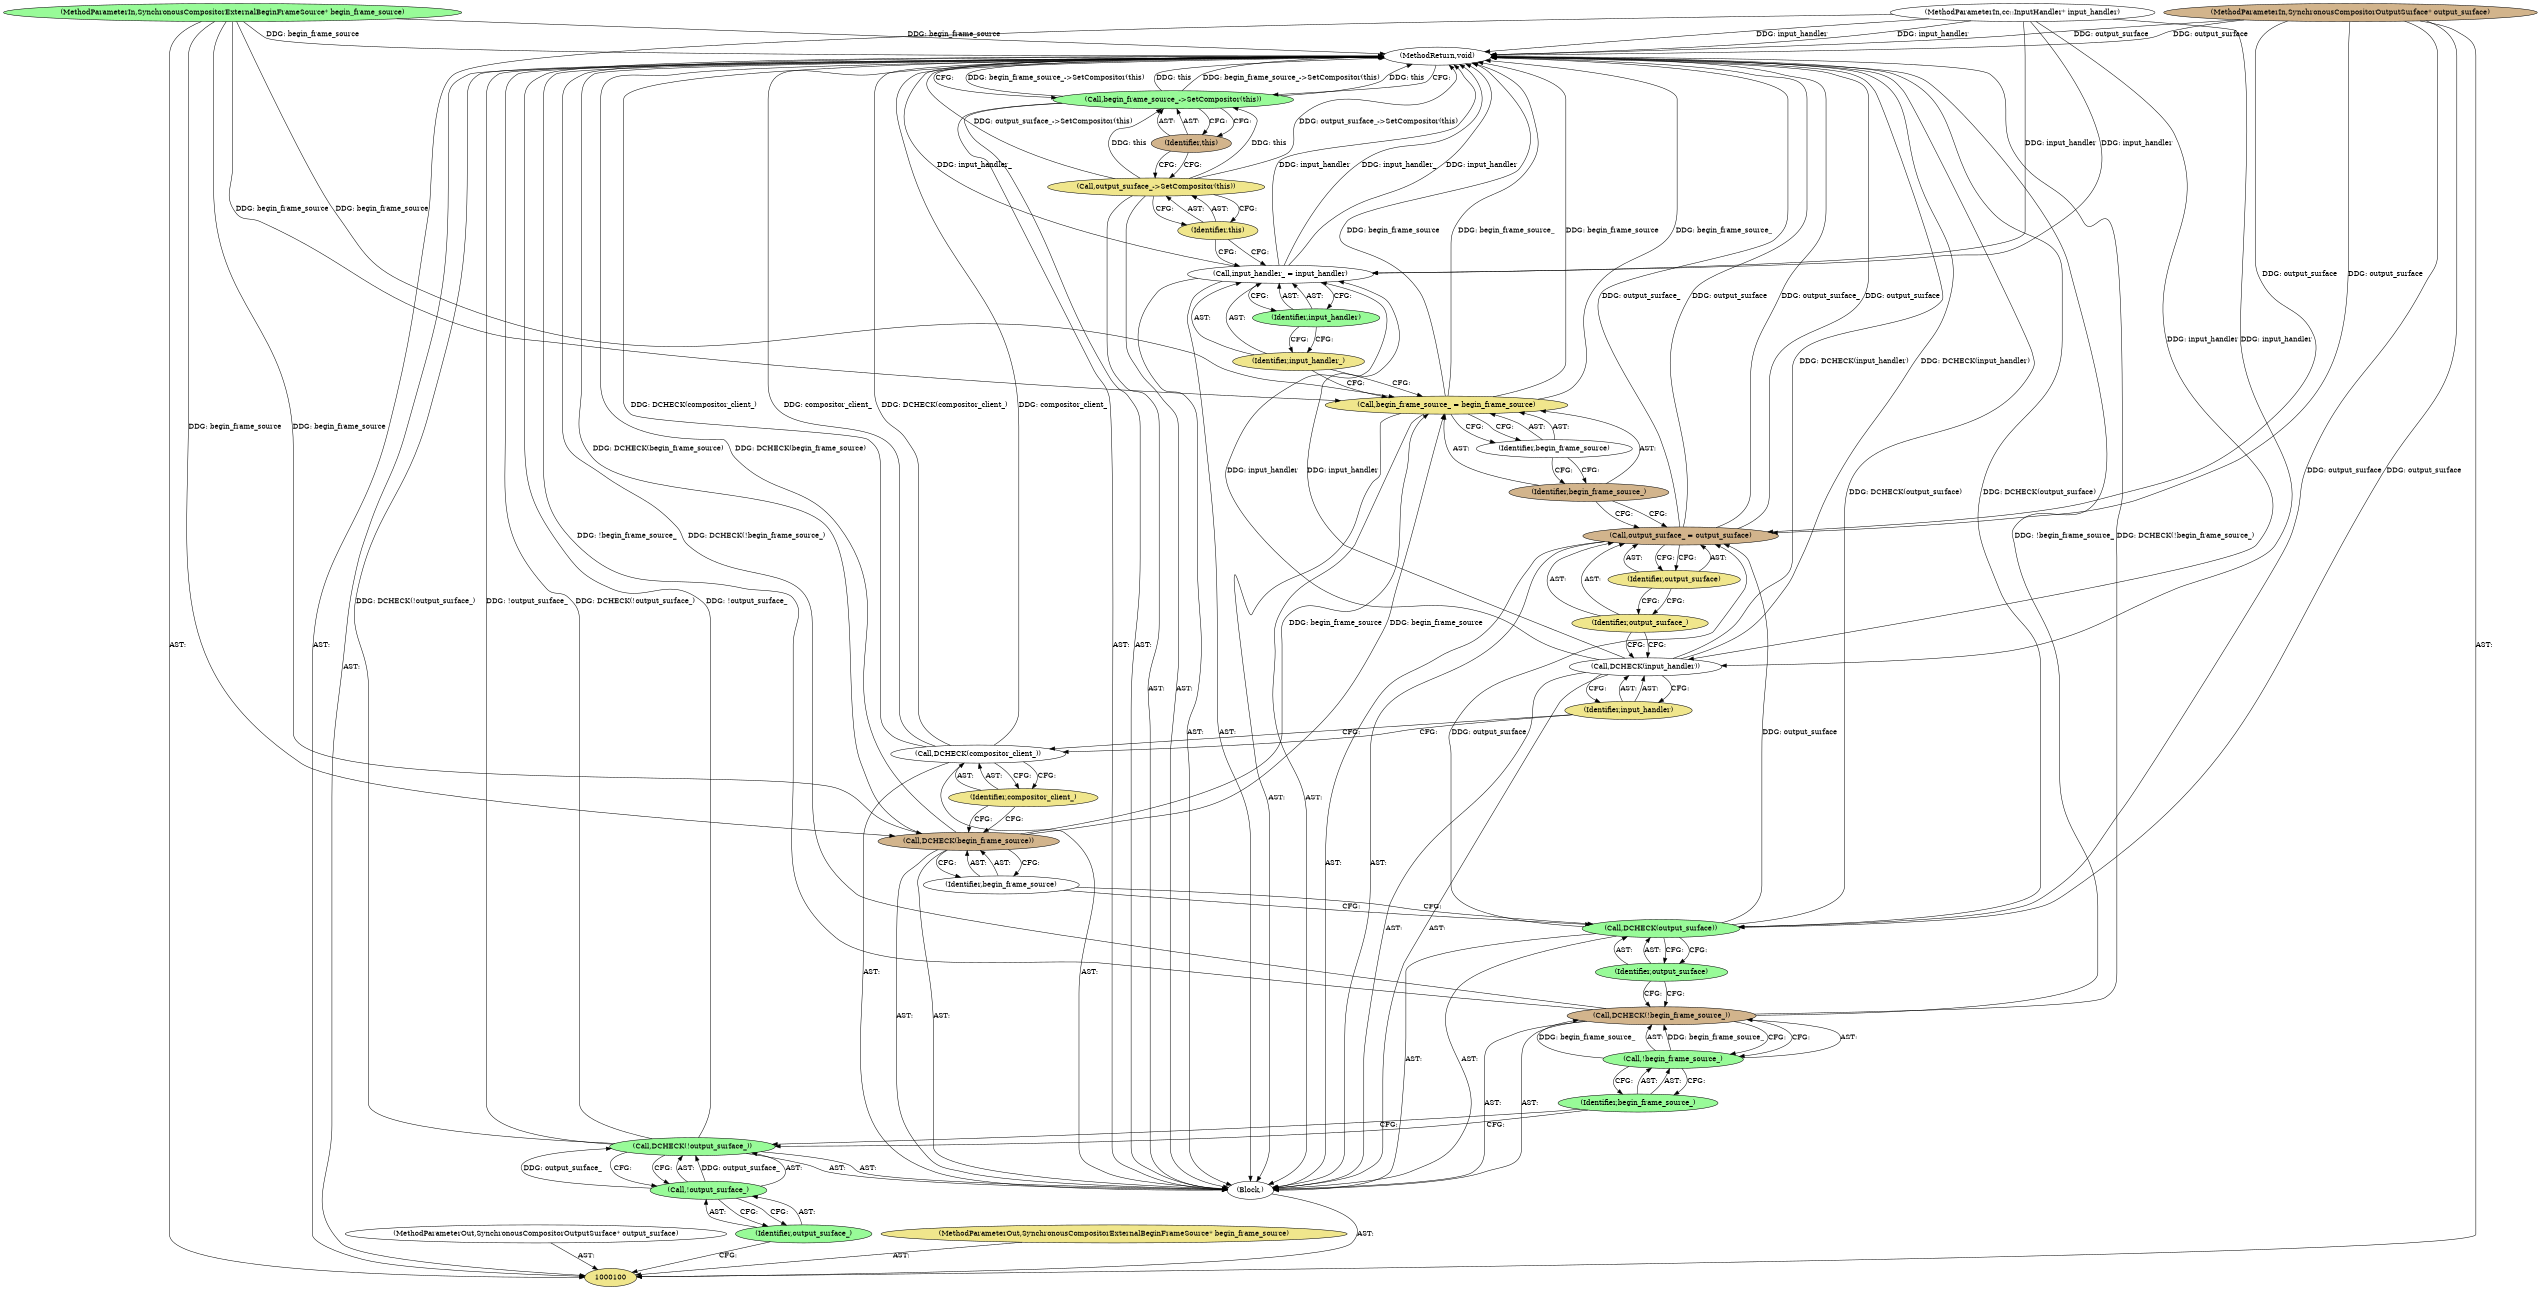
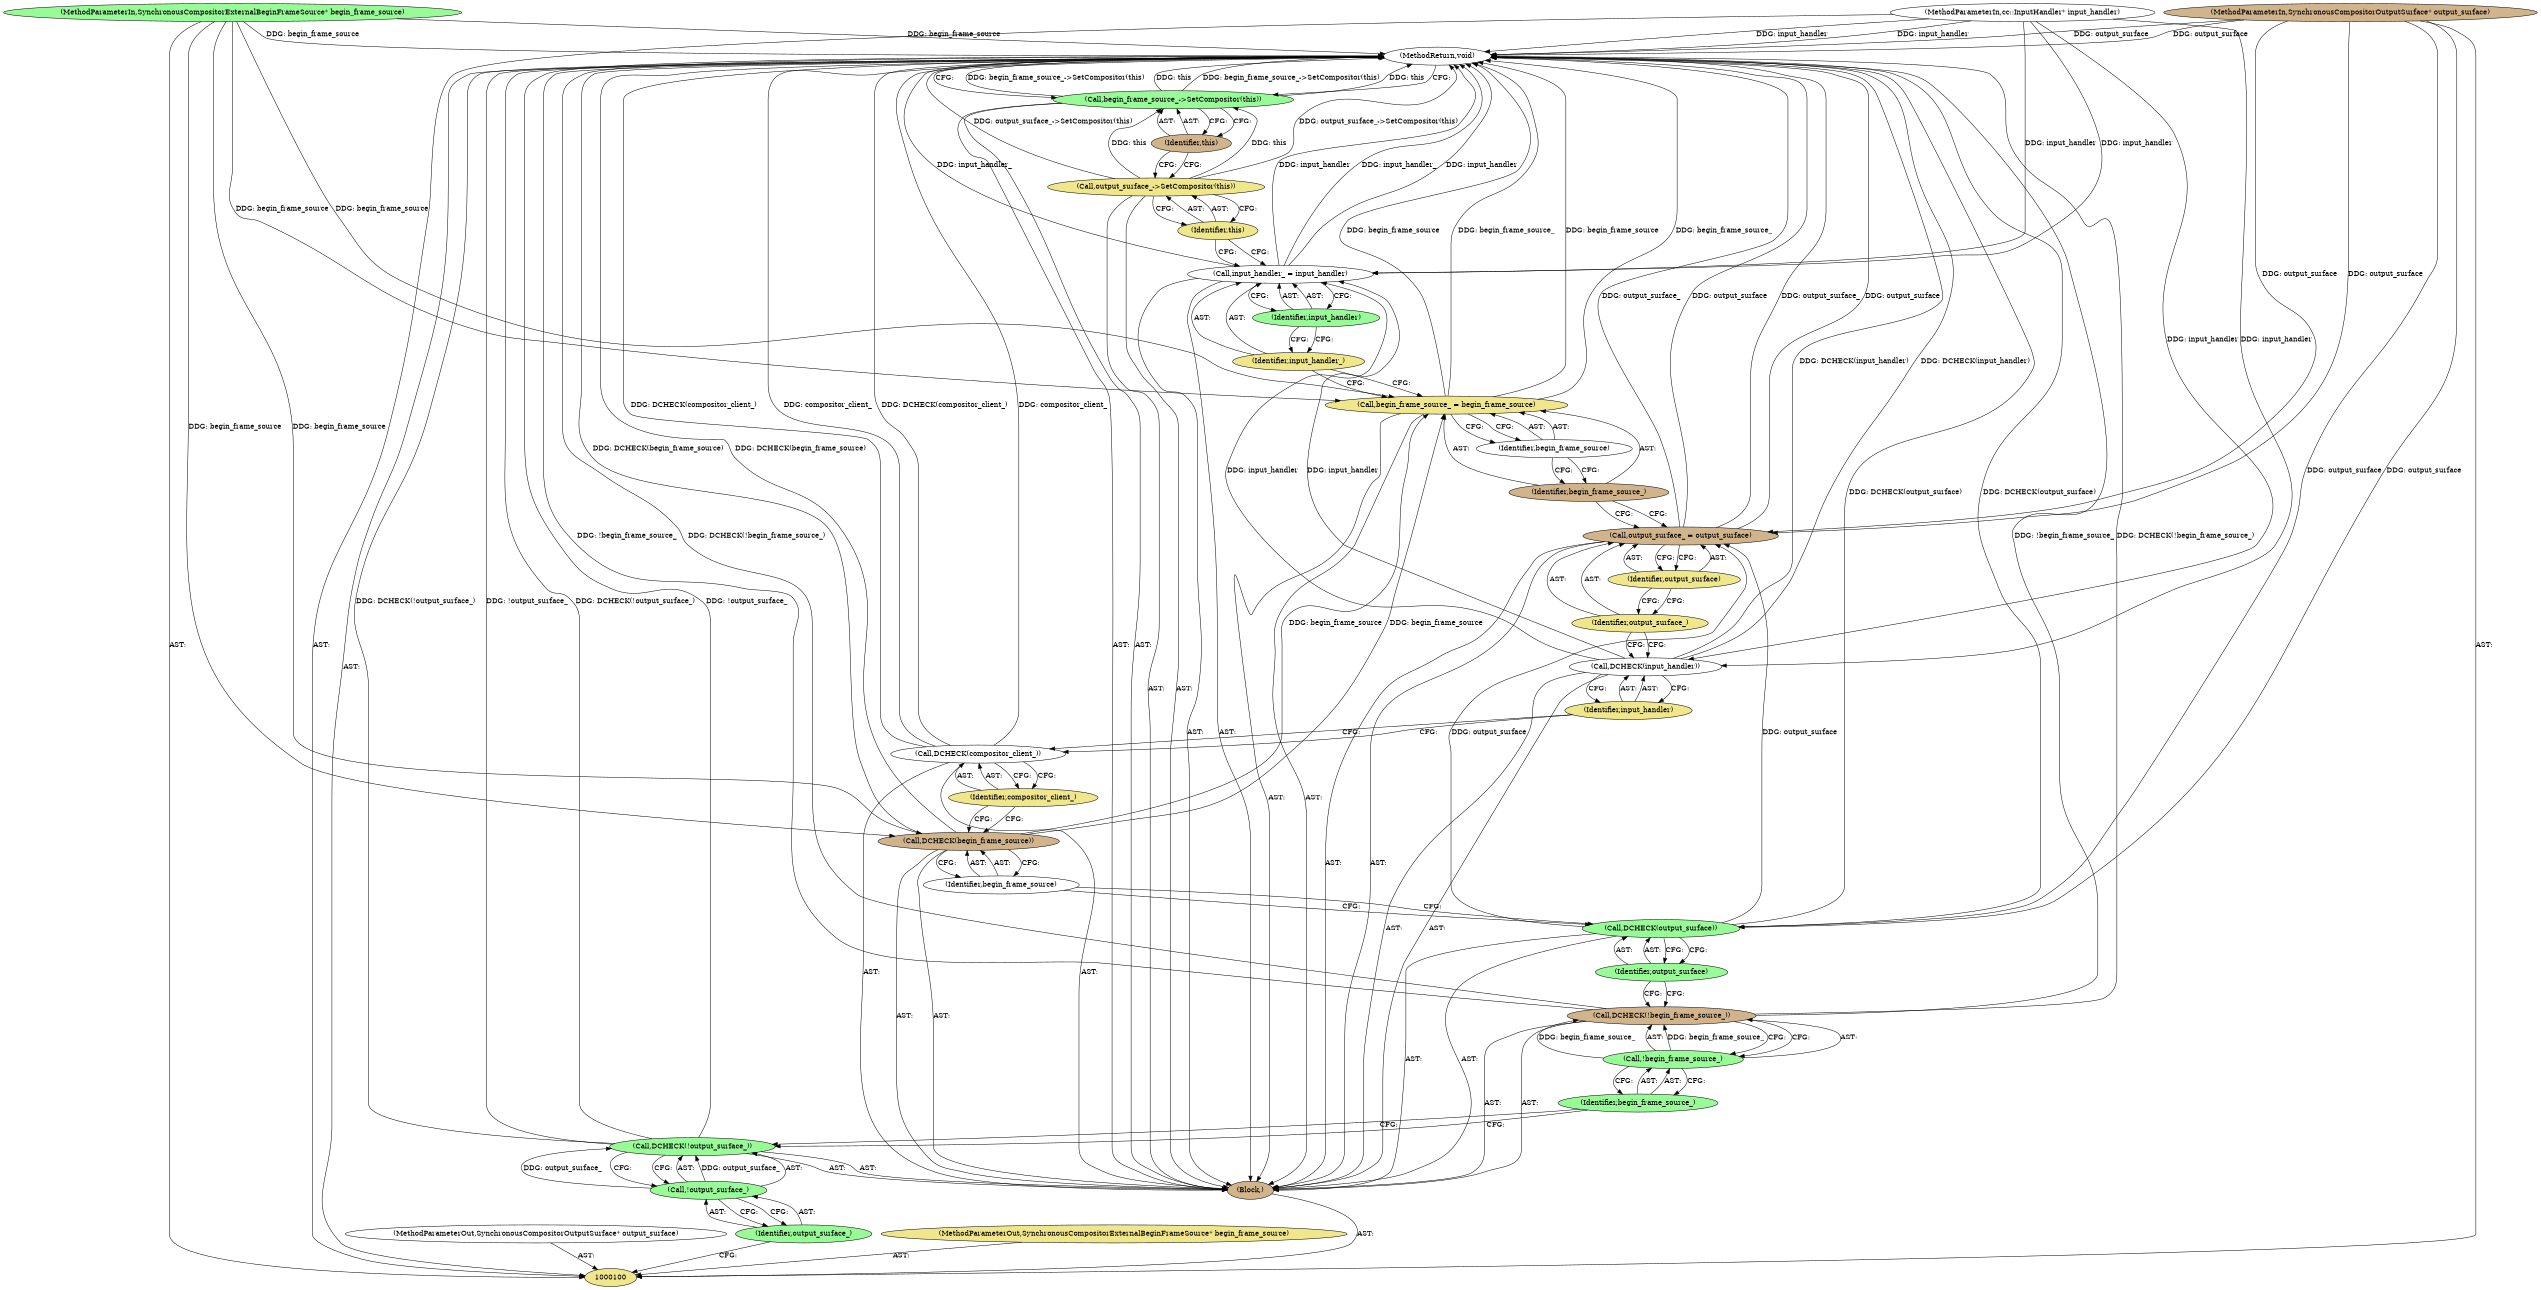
node "(Block,)": fillcolor white -> tan
